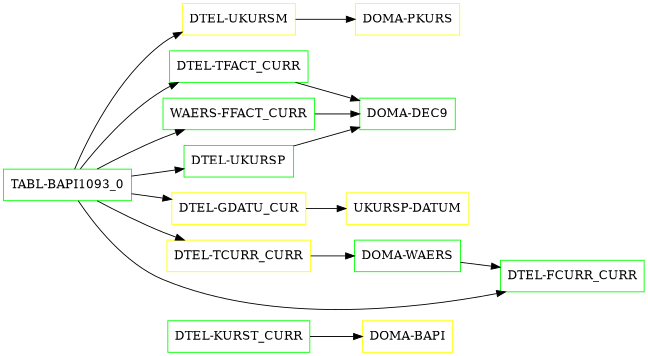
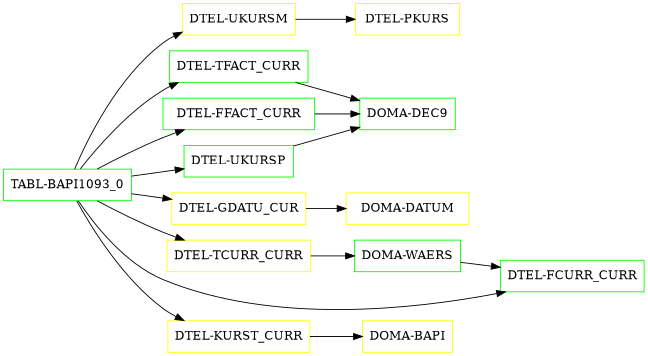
node "DOMA-PKURS": label "DOMA-PKURS" -> "DTEL-PKURS"
node "WAERS-FFACT_CURR": label "WAERS-FFACT_CURR" -> "DTEL-FFACT_CURR"
node "UKURSP-DATUM": label "UKURSP-DATUM" -> "DOMA-DATUM"
edge "TABL-BAPI1093_0" -> "DTEL-KURST_CURR": added
node "DTEL-KURST_CURR": color green -> yellow
